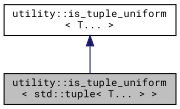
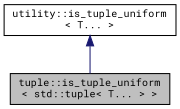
node "utility::is_tuple_uniform < std::tuple< T... > >": label "utility::is_tuple_uniform < std::tuple< T... > >" -> "tuple::is_tuple_uniform < std::tuple< T... > >"
